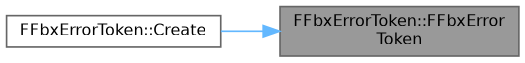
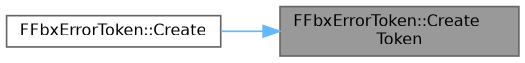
node "FFbxErrorToken::FFbxError Token": label "FFbxErrorToken::FFbxError Token" -> "FFbxErrorToken::Create Token"
